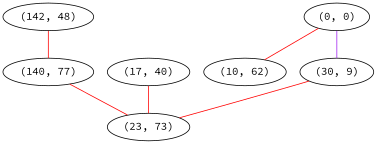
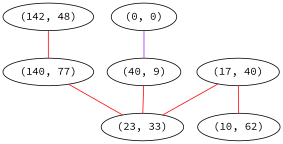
edge "(0, 0)" -- "(10, 62)": now "(17, 40)" -- "(10, 62)"
node "(30, 9)": label "(30, 9)" -> "(40, 9)"
node "(23, 73)": label "(23, 73)" -> "(23, 33)"
